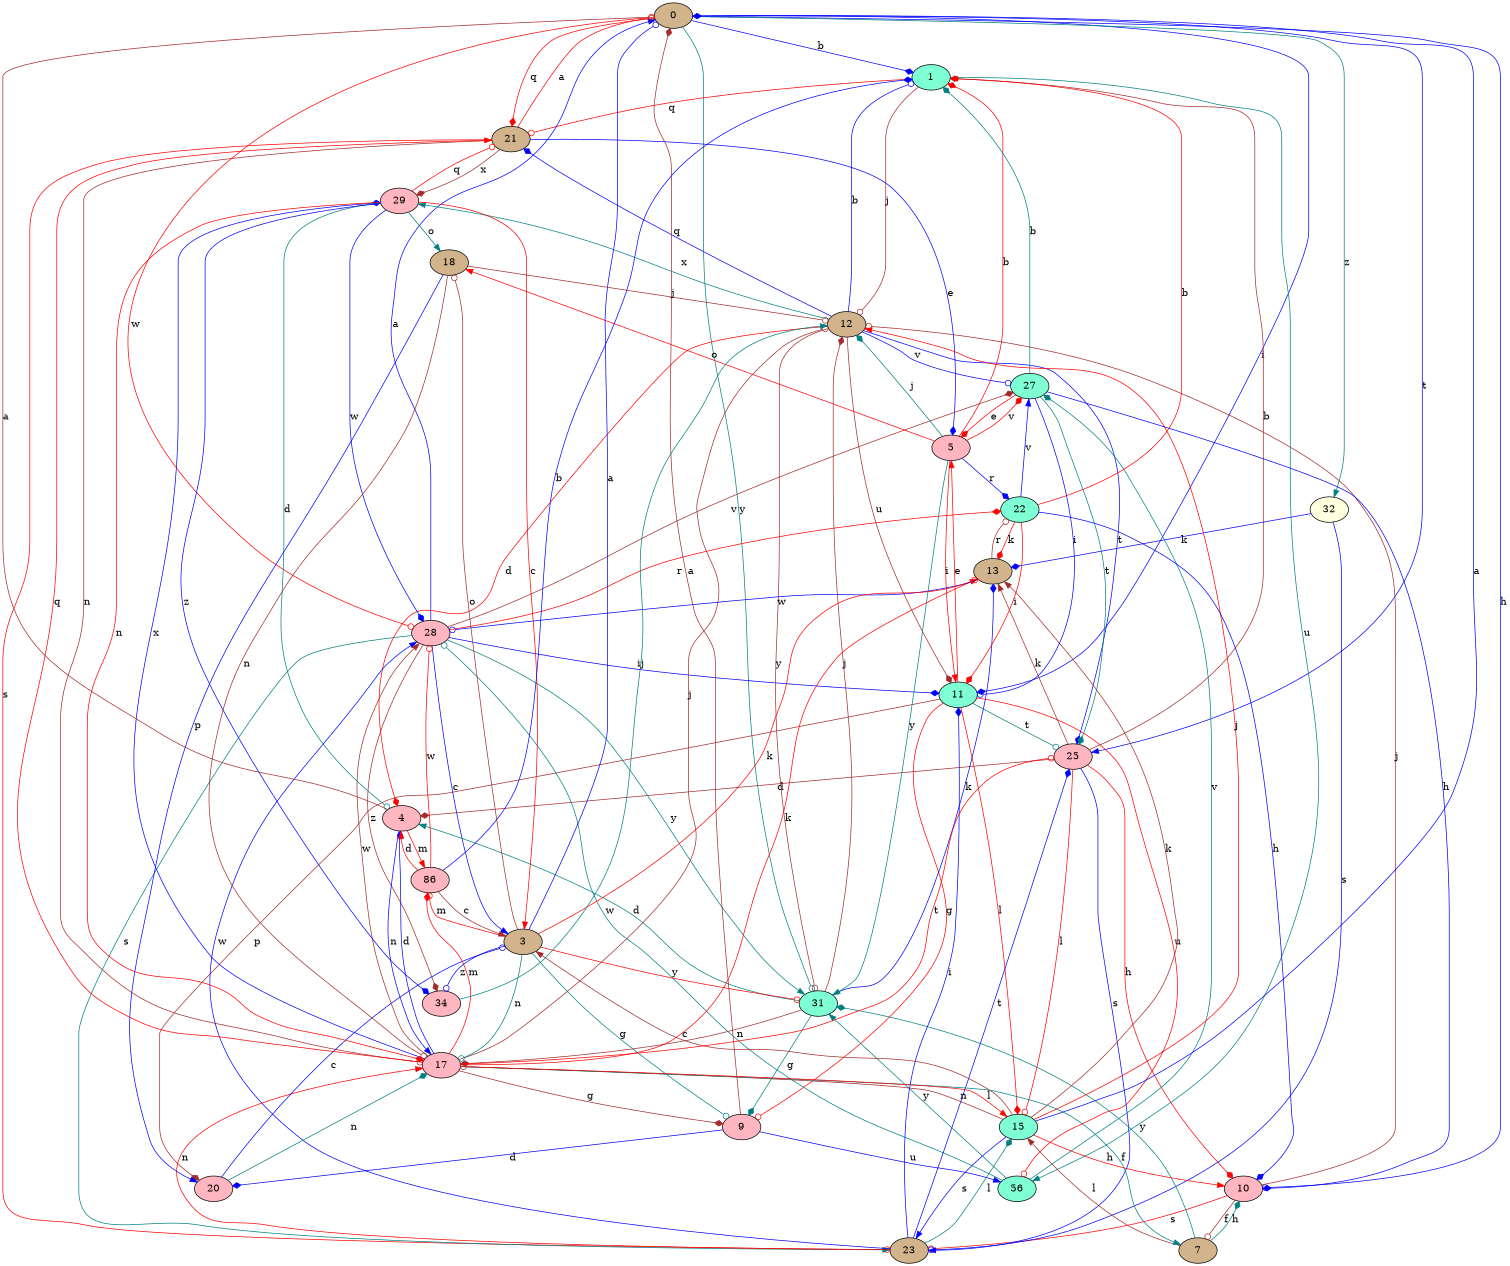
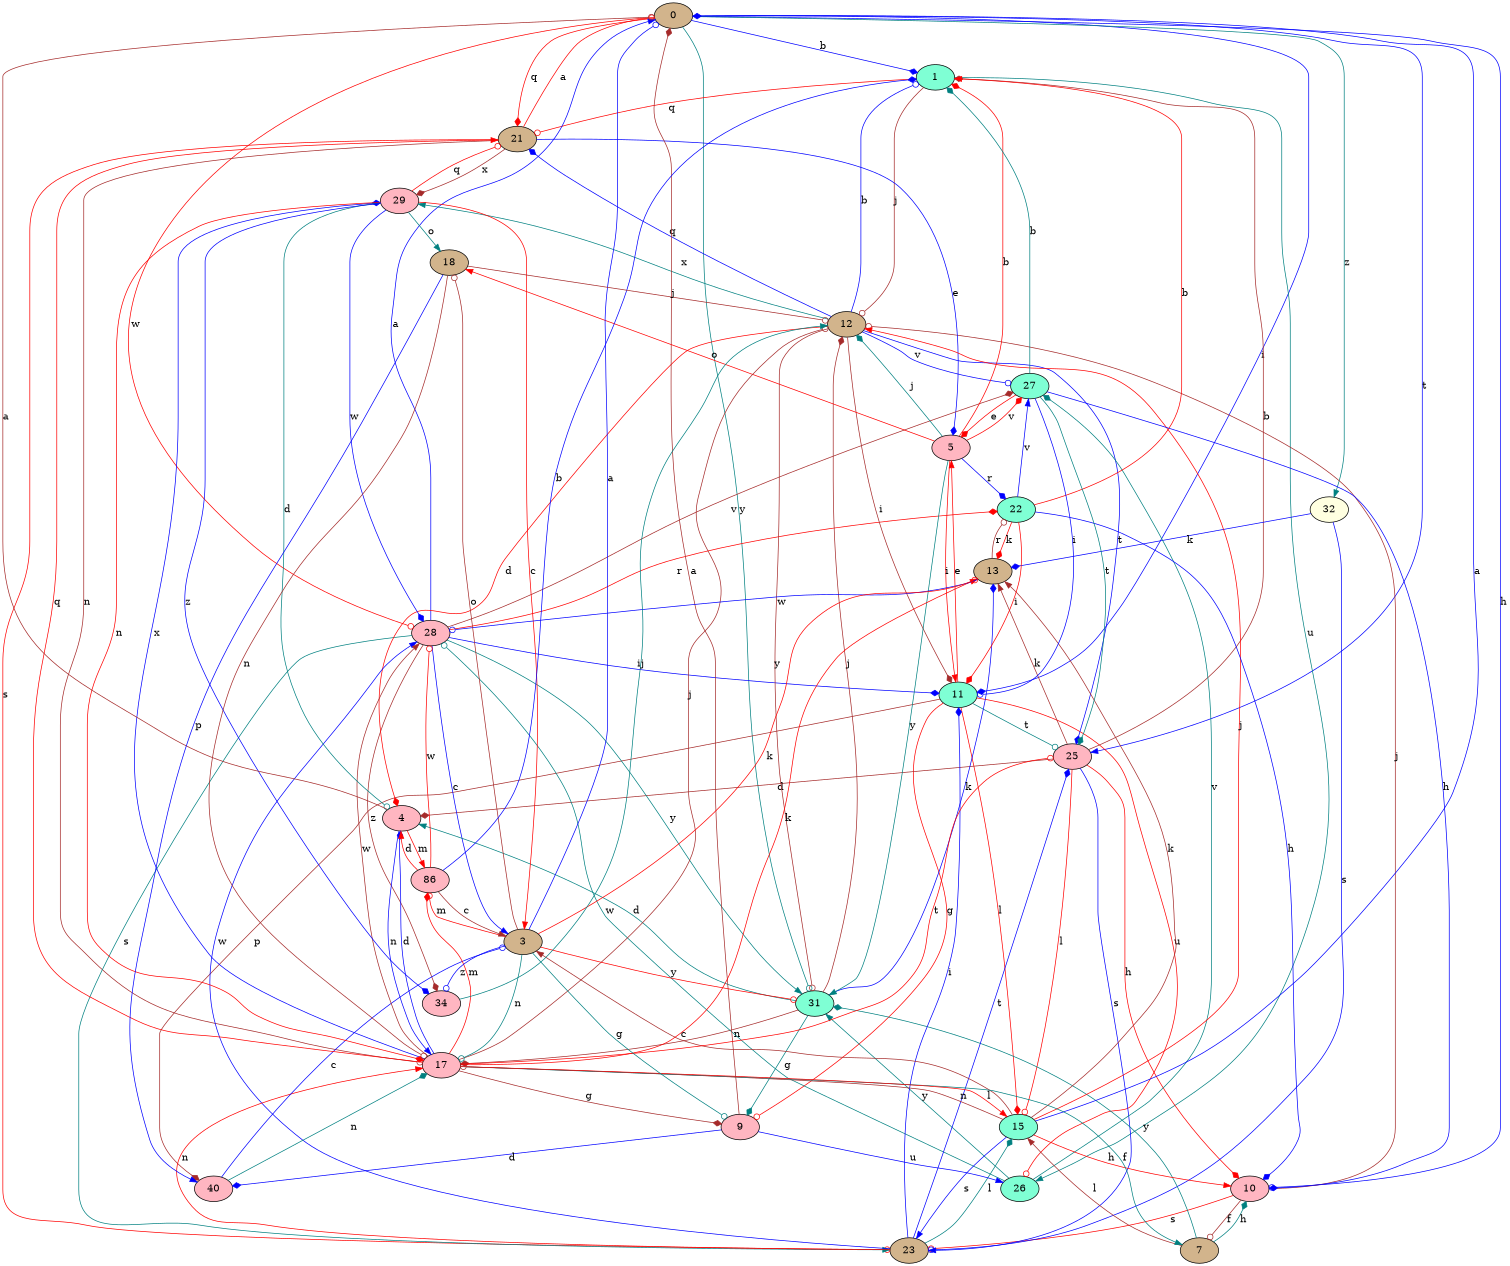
edge "12" -> "11": label "u" -> "i"
node "20": label "20" -> "40"
node "56": label "56" -> "26"
